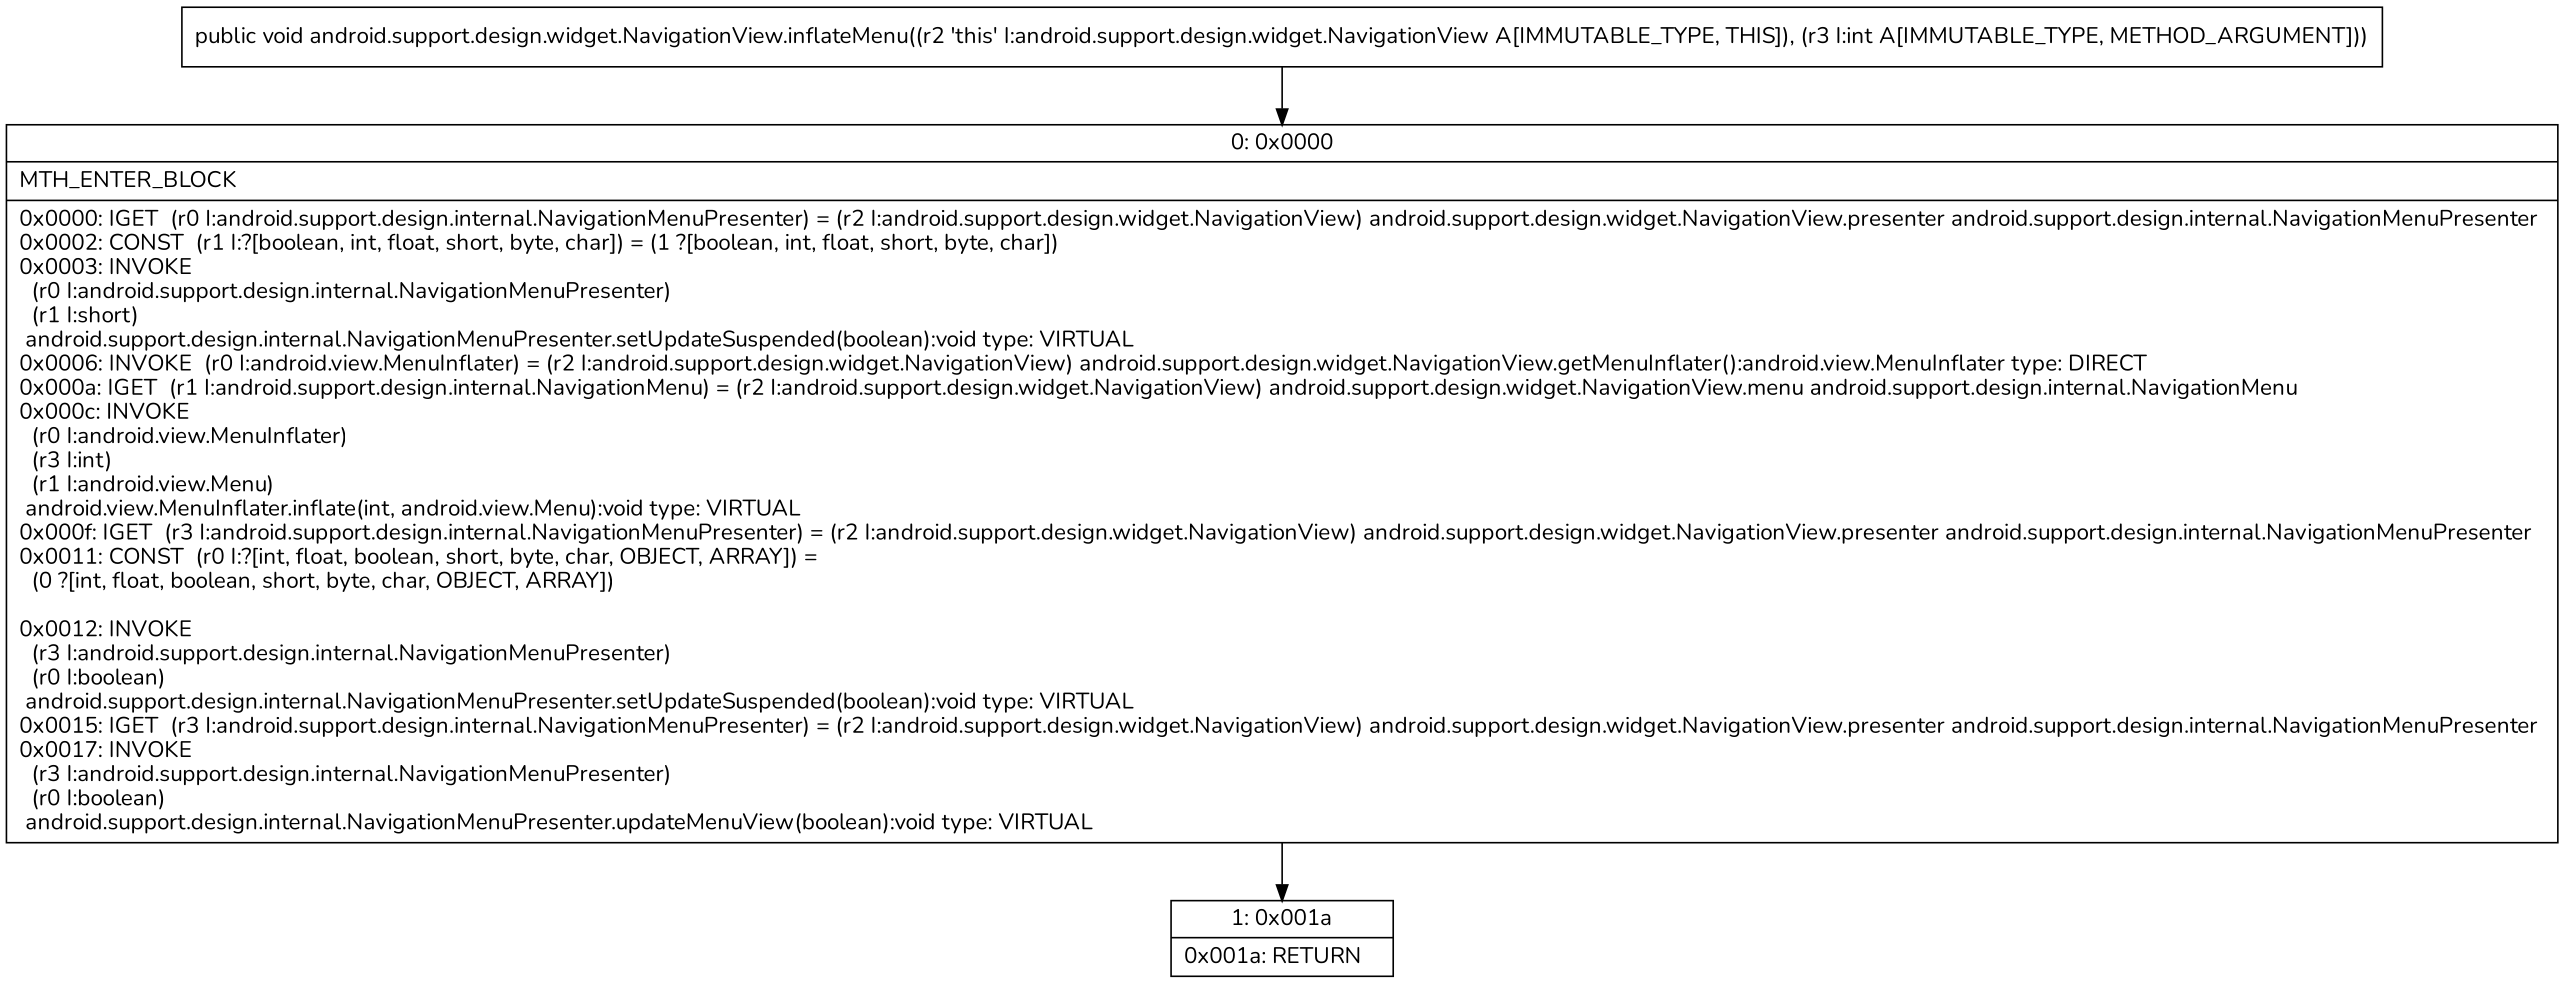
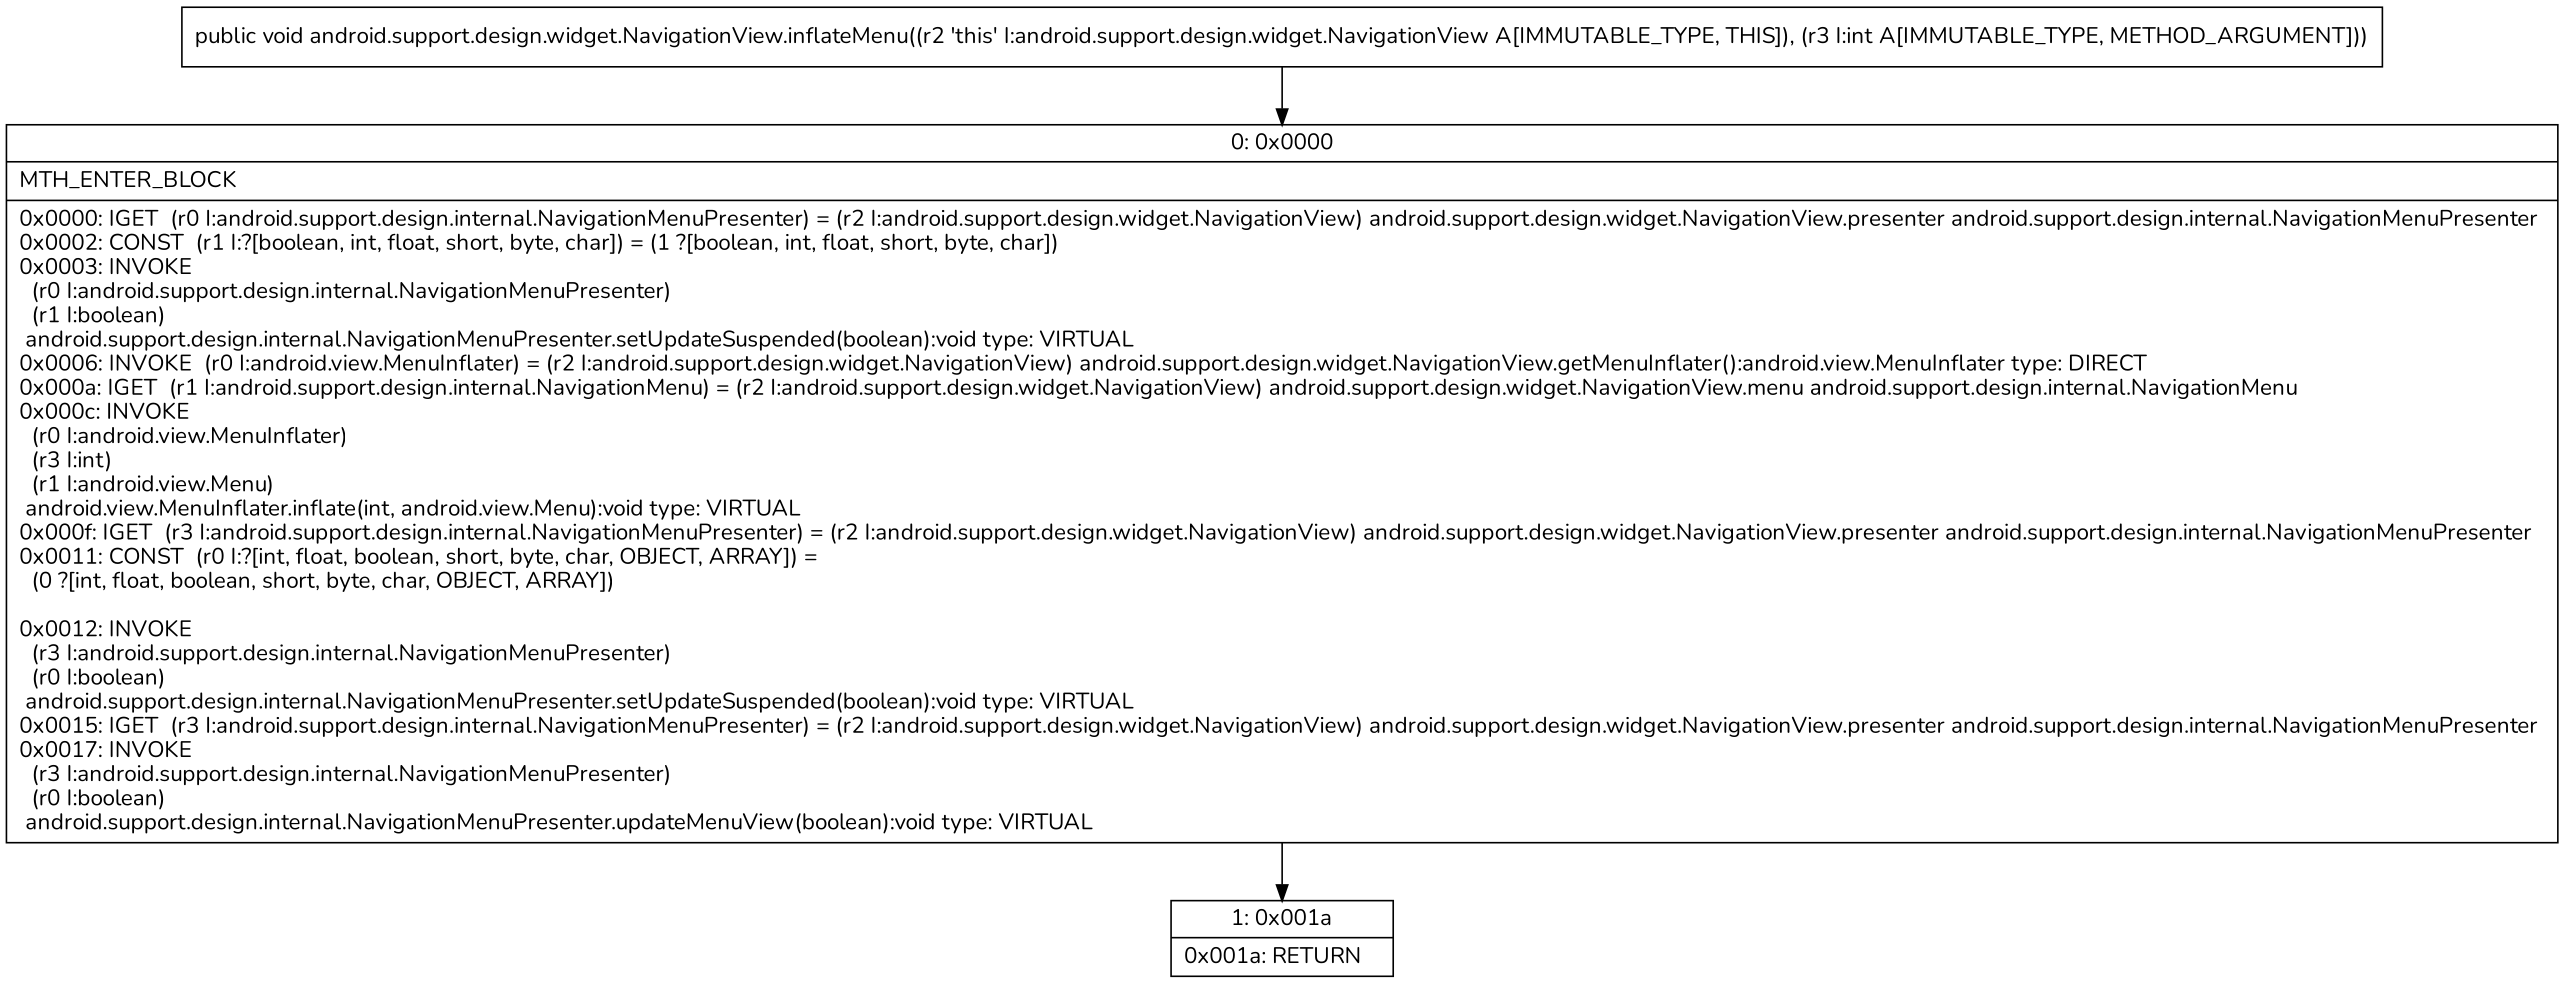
node "0: 0x0000": text "(r1 I:short)" -> "(r1 I:boolean)"
